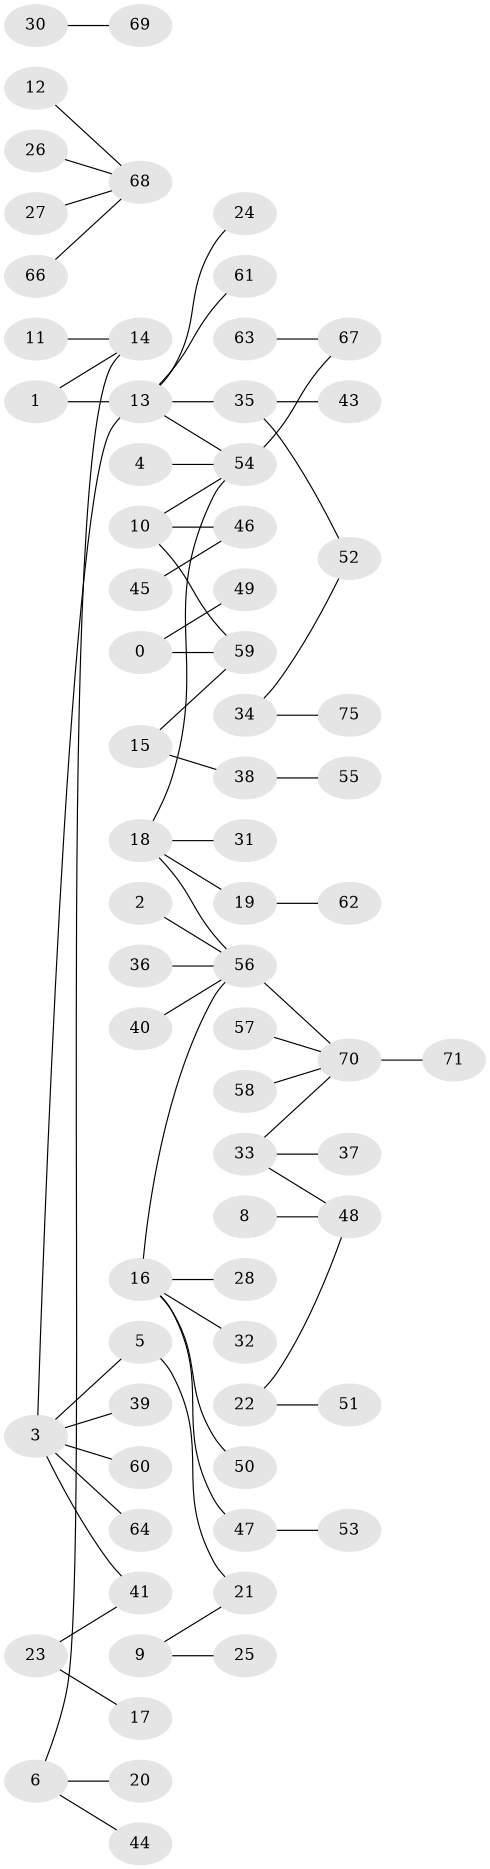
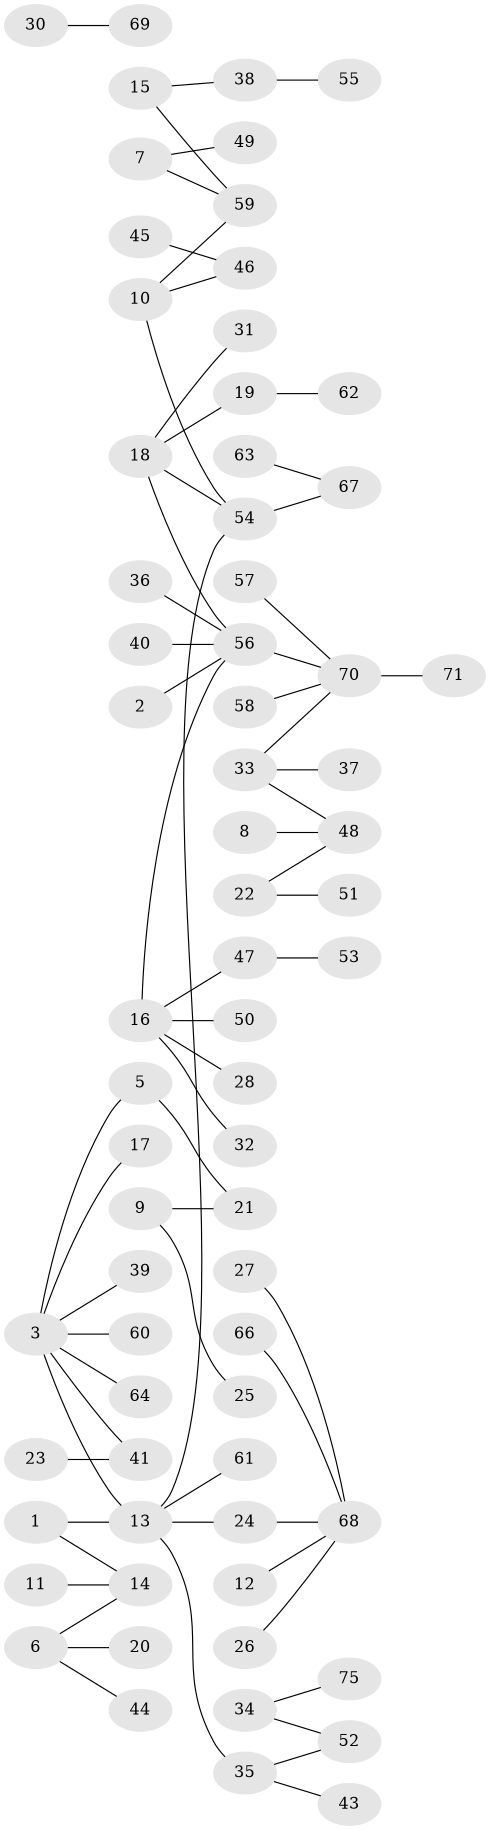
node "4": removed
node "0": label "0" -> "7"
edge "24" -- "68": added
edge "23" -- "17": now "3" -- "17"
